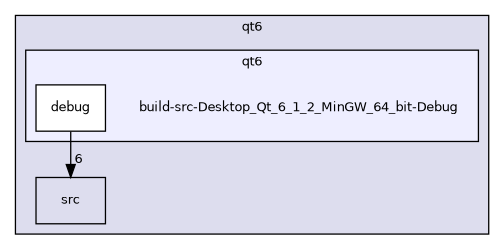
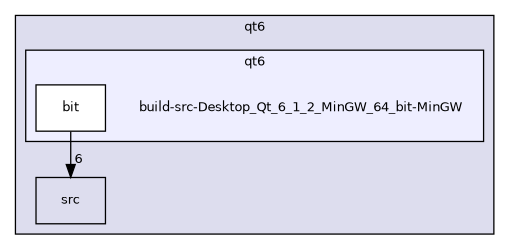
node "debug": label "debug" -> "bit"
node "build-src-Desktop_Qt_6_1_2_MinGW_64_bit-Debug": label "build-src-Desktop_Qt_6_1_2_MinGW_64_bit-Debug" -> "build-src-Desktop_Qt_6_1_2_MinGW_64_bit-MinGW"
